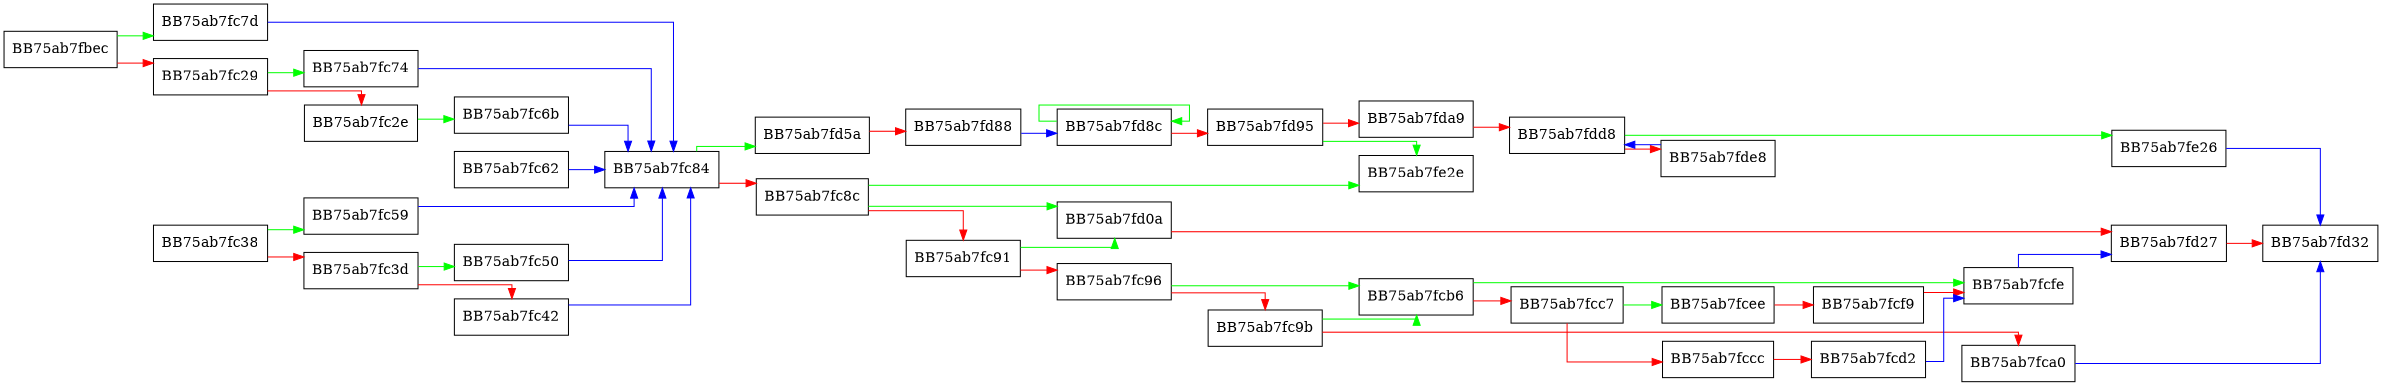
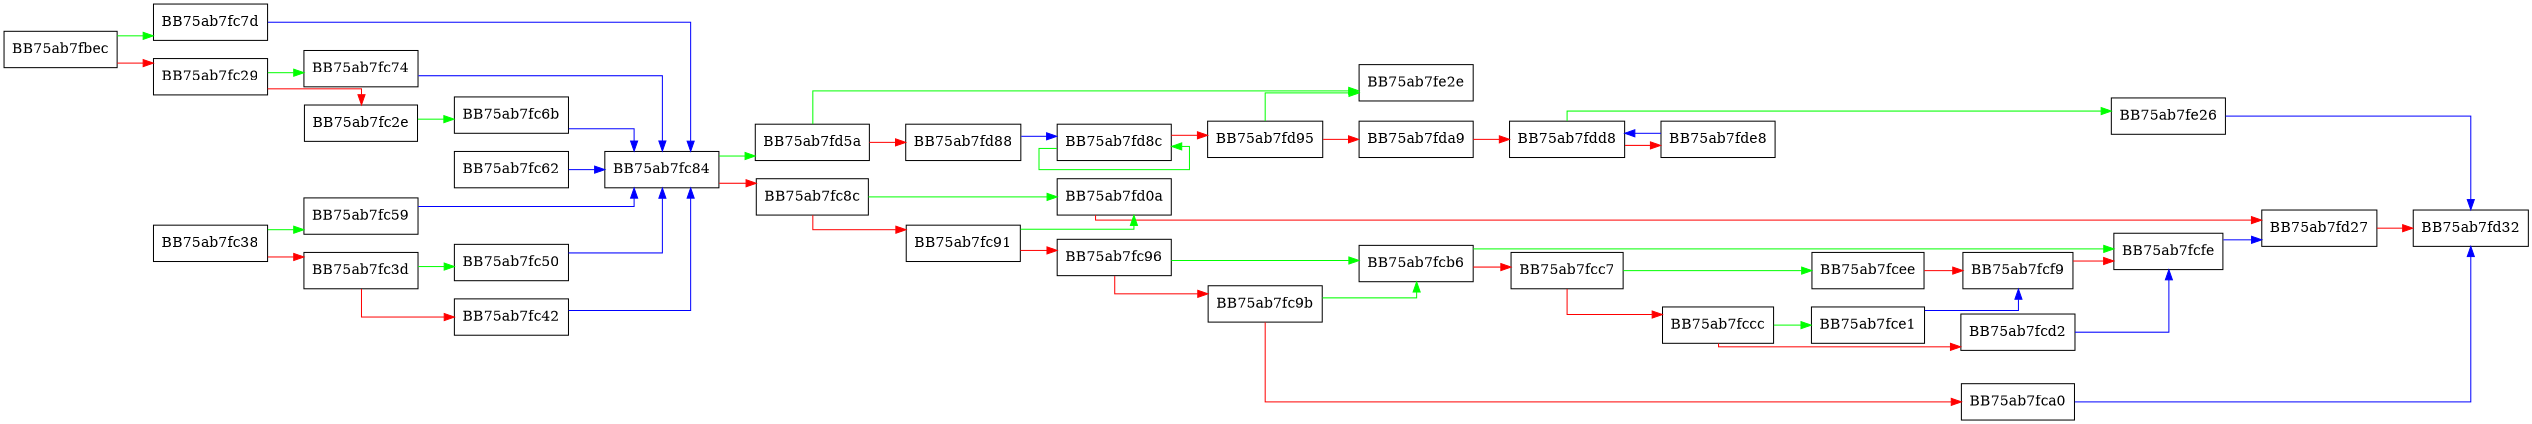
edge "BB75ab7fc8c" -> "BB75ab7fe2e": now "BB75ab7fd5a" -> "BB75ab7fe2e"
node "BB75ab7fce1": added
